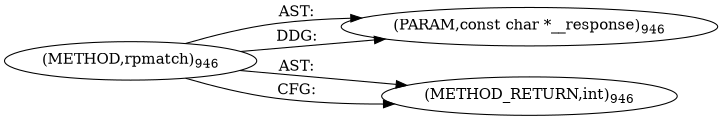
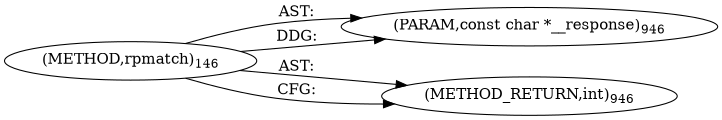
node "(METHOD,rpmatch)": text "946" -> "146"
